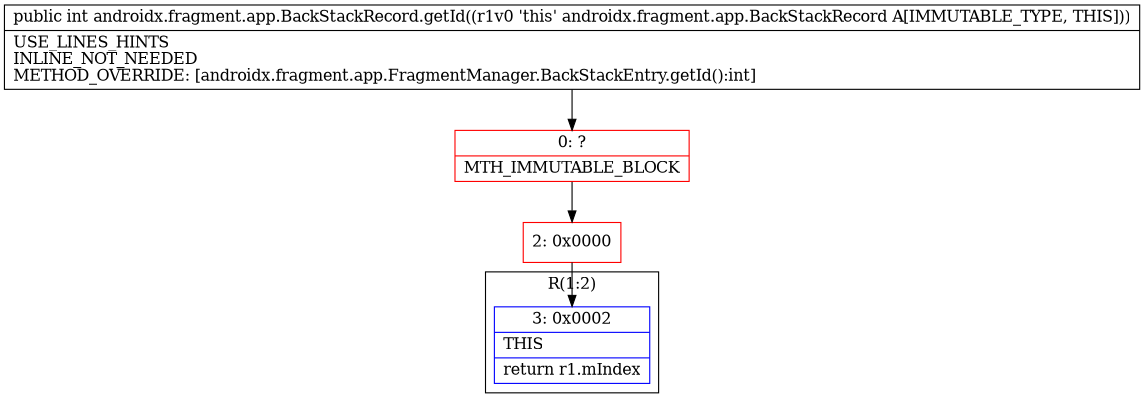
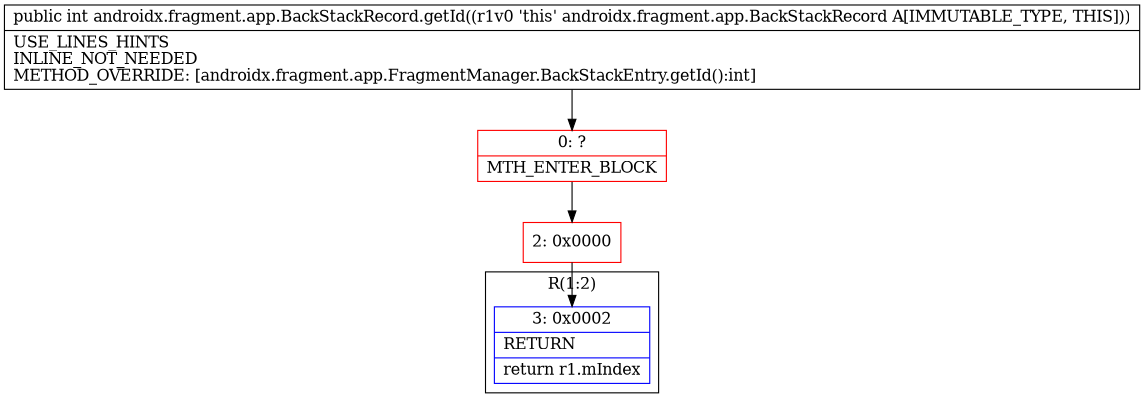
node "0: ?": text "MTH_IMMUTABLE_BLOCK" -> "MTH_ENTER_BLOCK"
node "3: 0x0002": text "THIS" -> "RETURN"
